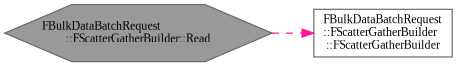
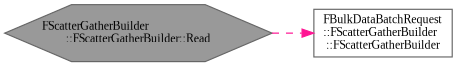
node "FBulkDataBatchRequest ::FScatterGatherBuilder::Read": label "FBulkDataBatchRequest ::FScatterGatherBuilder::Read" -> "FScatterGatherBuilder ::FScatterGatherBuilder::Read"
